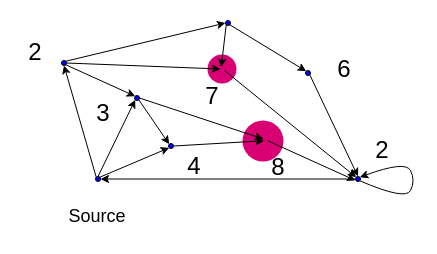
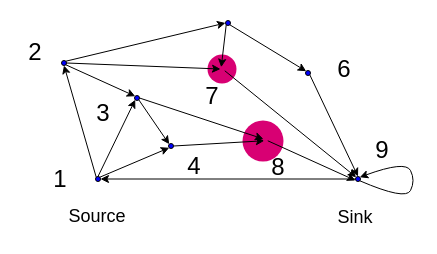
node "2": label "2" -> "9"
node "1": added
node "Sink": added
